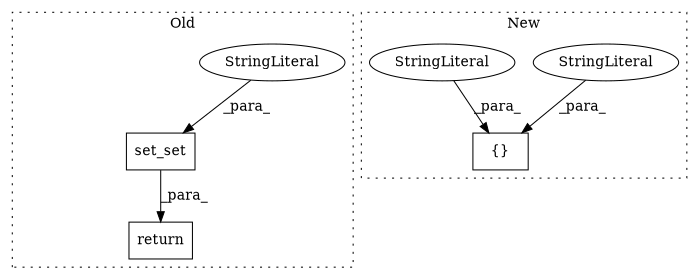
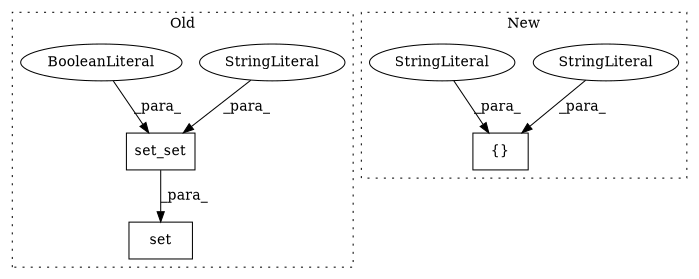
node "BooleanLiteral": added
node "return": label "return" -> "set"
